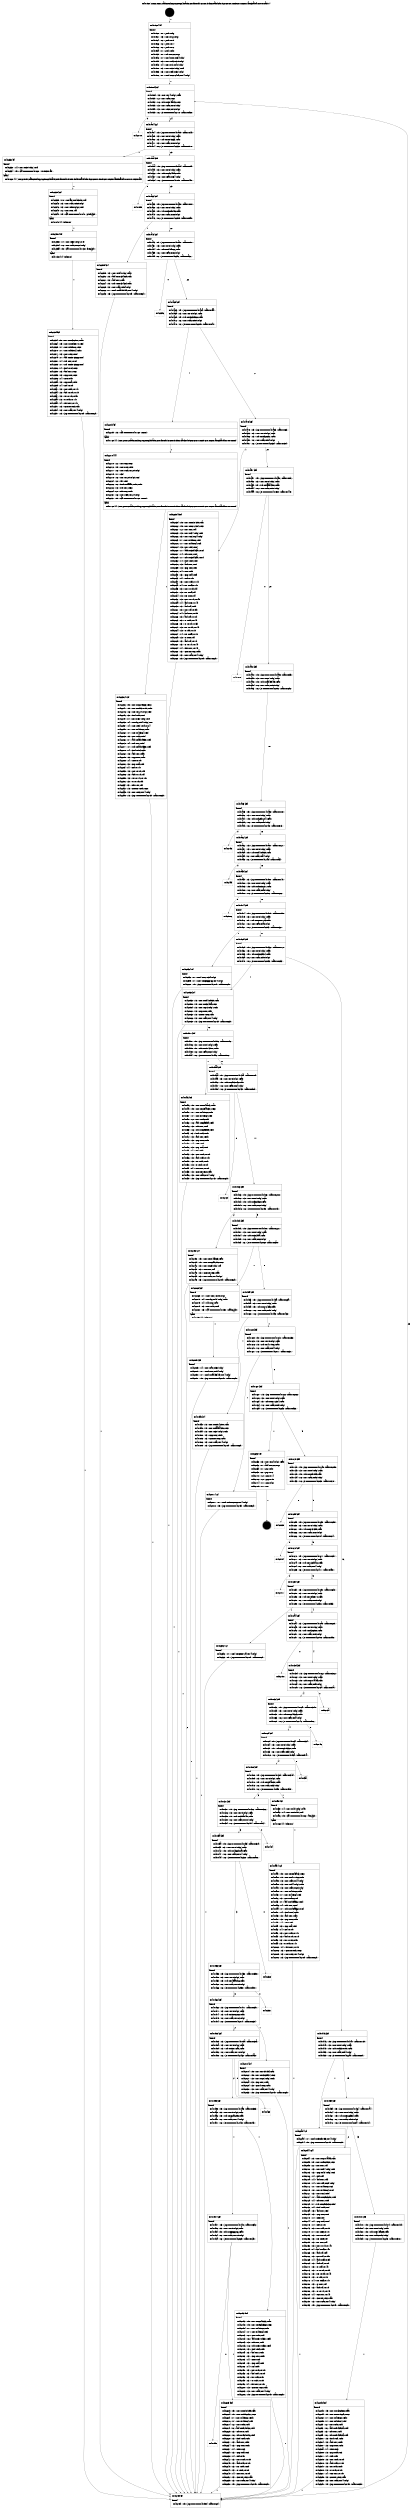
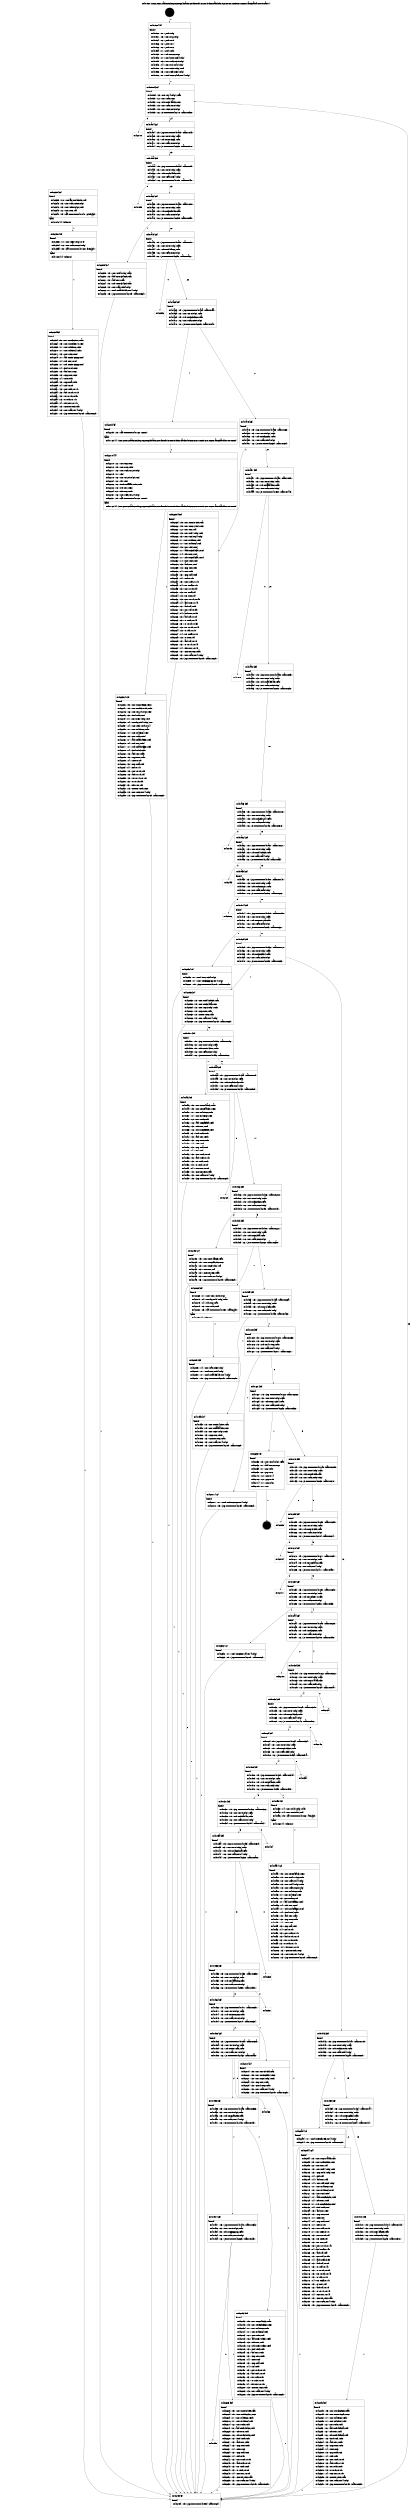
node "0x402330 [9]": removed
